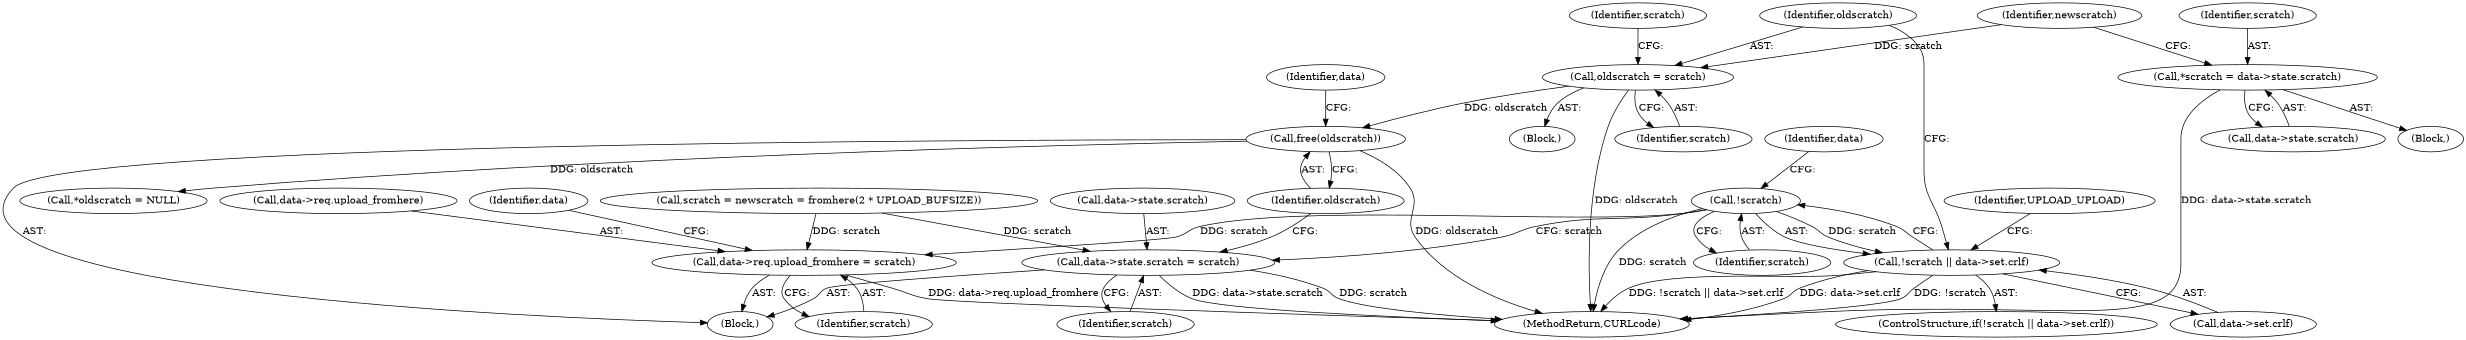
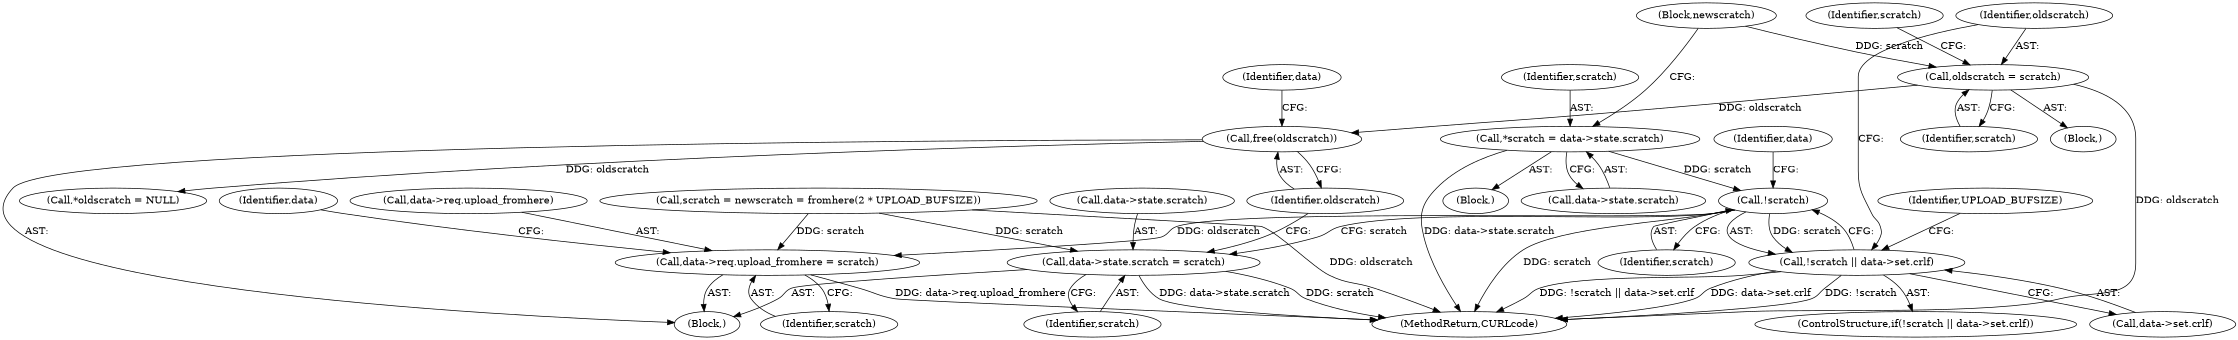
node "(Identifier,newscratch)": label "(Identifier,newscratch)" -> "(Block,newscratch)"
edge "(Call,*scratch = data->state.scratch)" -> "(Call,!scratch)": added, label "DDG: scratch"
node "(Identifier,UPLOAD_UPLOAD)": label "(Identifier,UPLOAD_UPLOAD)" -> "(Identifier,UPLOAD_BUFSIZE)"
edge "(Call,!scratch)" -> "(Call,data->req.upload_fromhere = scratch)": label "DDG: scratch" -> "DDG: oldscratch"
edge "(Call,free(oldscratch))" -> "(MethodReturn,CURLcode)": now "(Call,scratch = newscratch = fromhere(2 * UPLOAD_BUFSIZE))" -> "(MethodReturn,CURLcode)"
